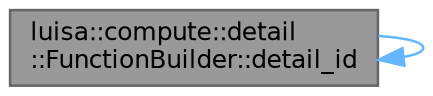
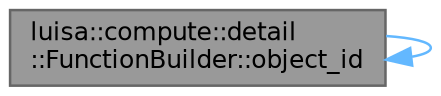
node "luisa::compute::detail ::FunctionBuilder::detail_id": label "luisa::compute::detail ::FunctionBuilder::detail_id" -> "luisa::compute::detail ::FunctionBuilder::object_id"
